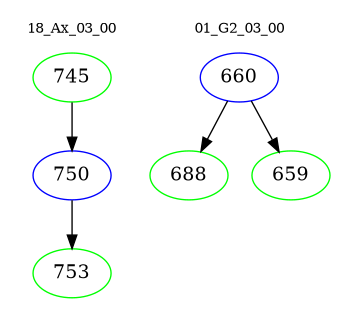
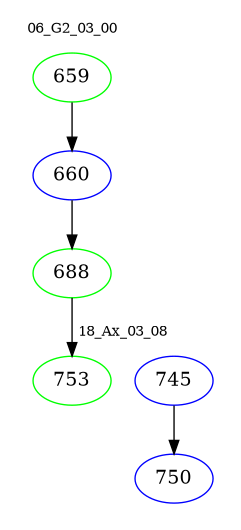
cluster "18_Ax_03_00": label "18_Ax_03_00" -> "18_Ax_03_08"
cluster "01_G2_03_00": label "01_G2_03_00" -> "06_G2_03_00"
node "745": color green -> blue
edge "660" -> "659": reversed
edge "750" -> "753": now "688" -> "753"
